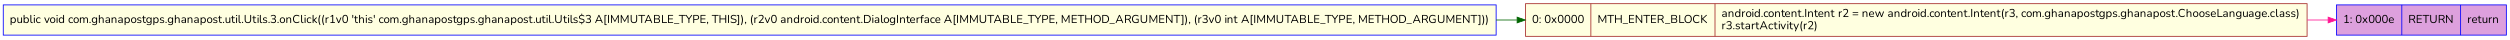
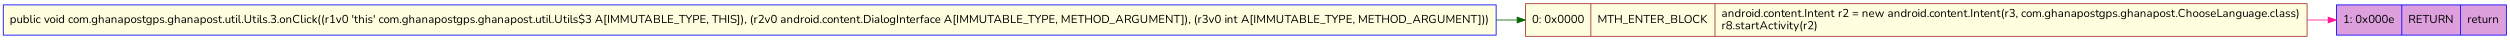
node "0: 0x0000": text "r3.startActivity(r2)" -> "r8.startActivity(r2)"
